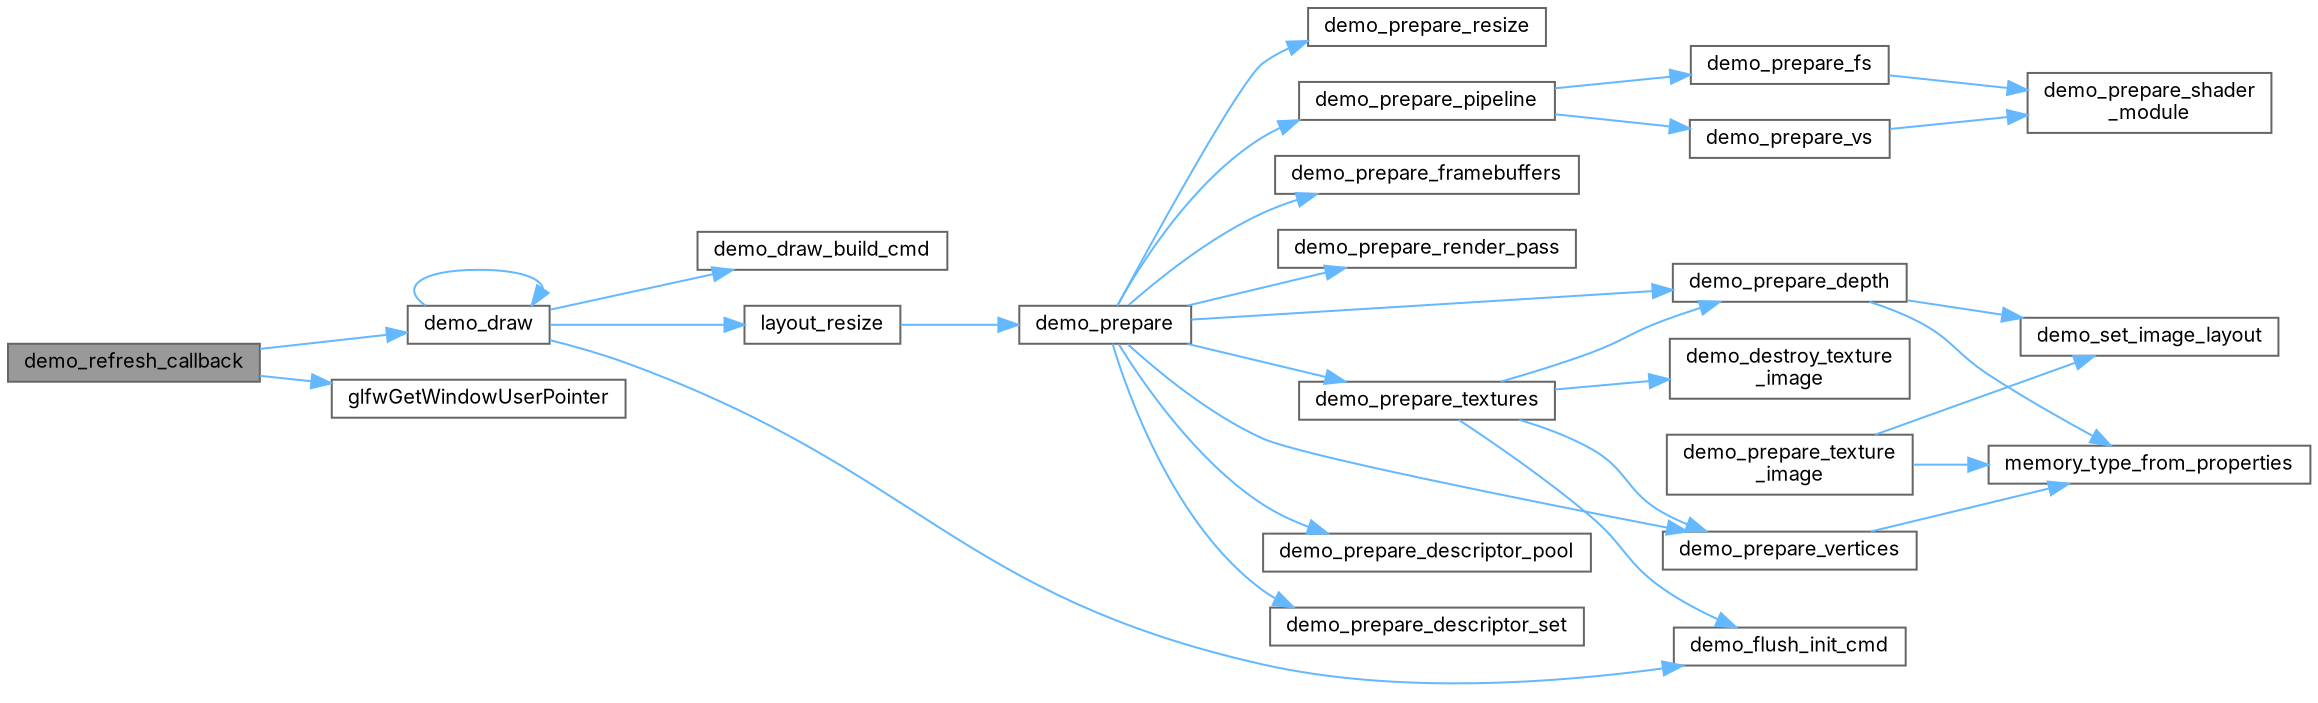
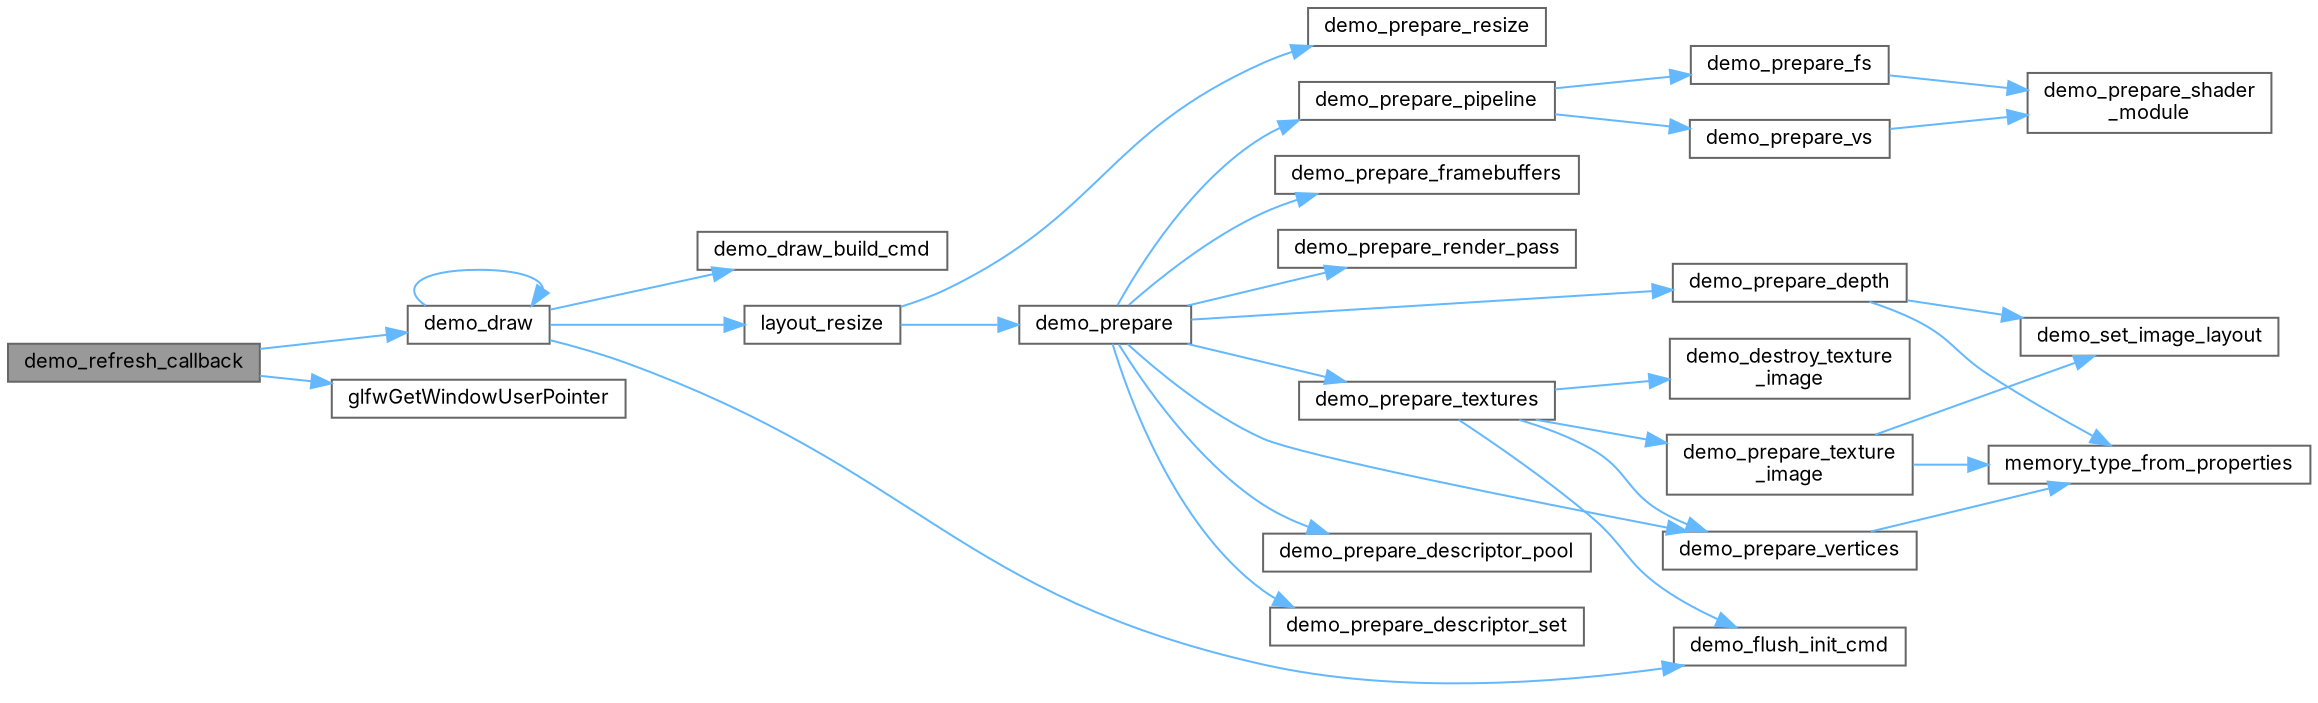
edge "demo_prepare" -> "demo_prepare_resize": now "layout_resize" -> "demo_prepare_resize"
edge "demo_prepare_textures" -> "demo_prepare_depth": now "demo_prepare_textures" -> "demo_prepare_texture _image"
